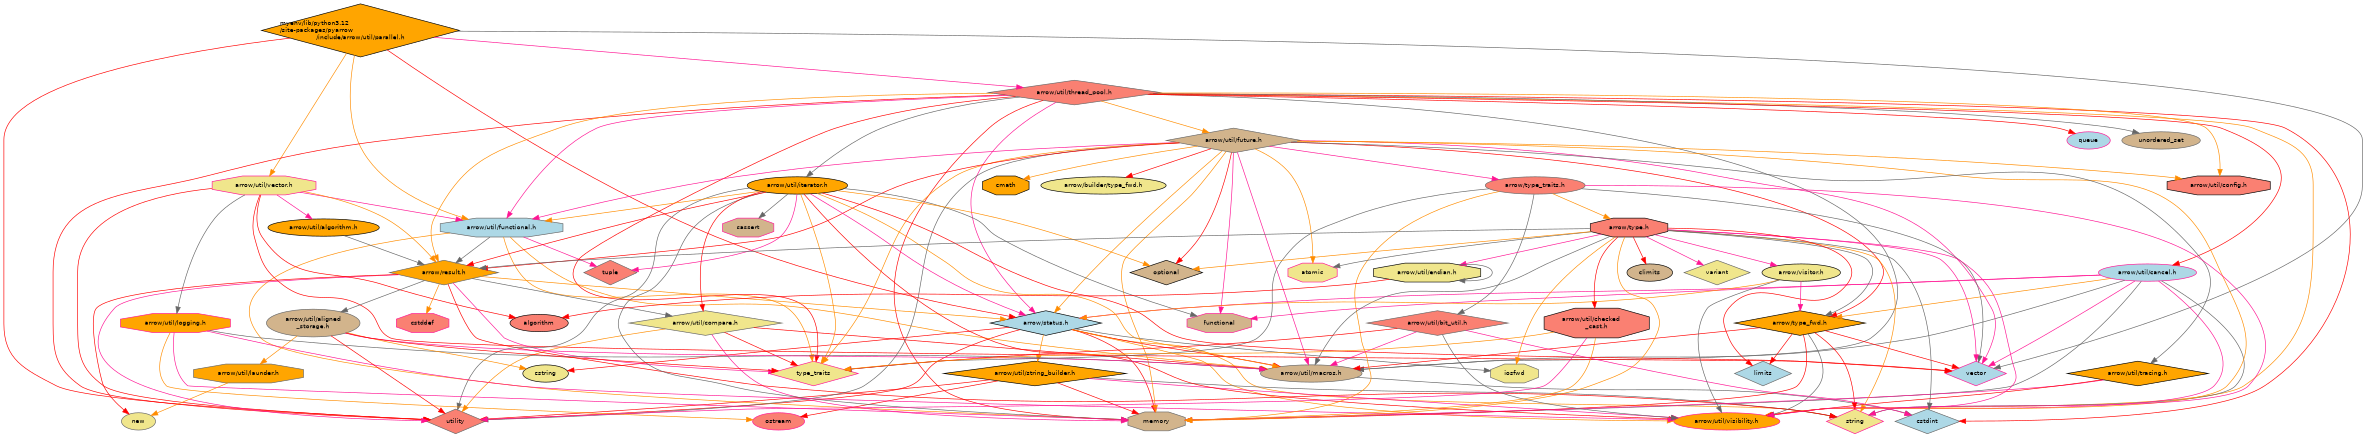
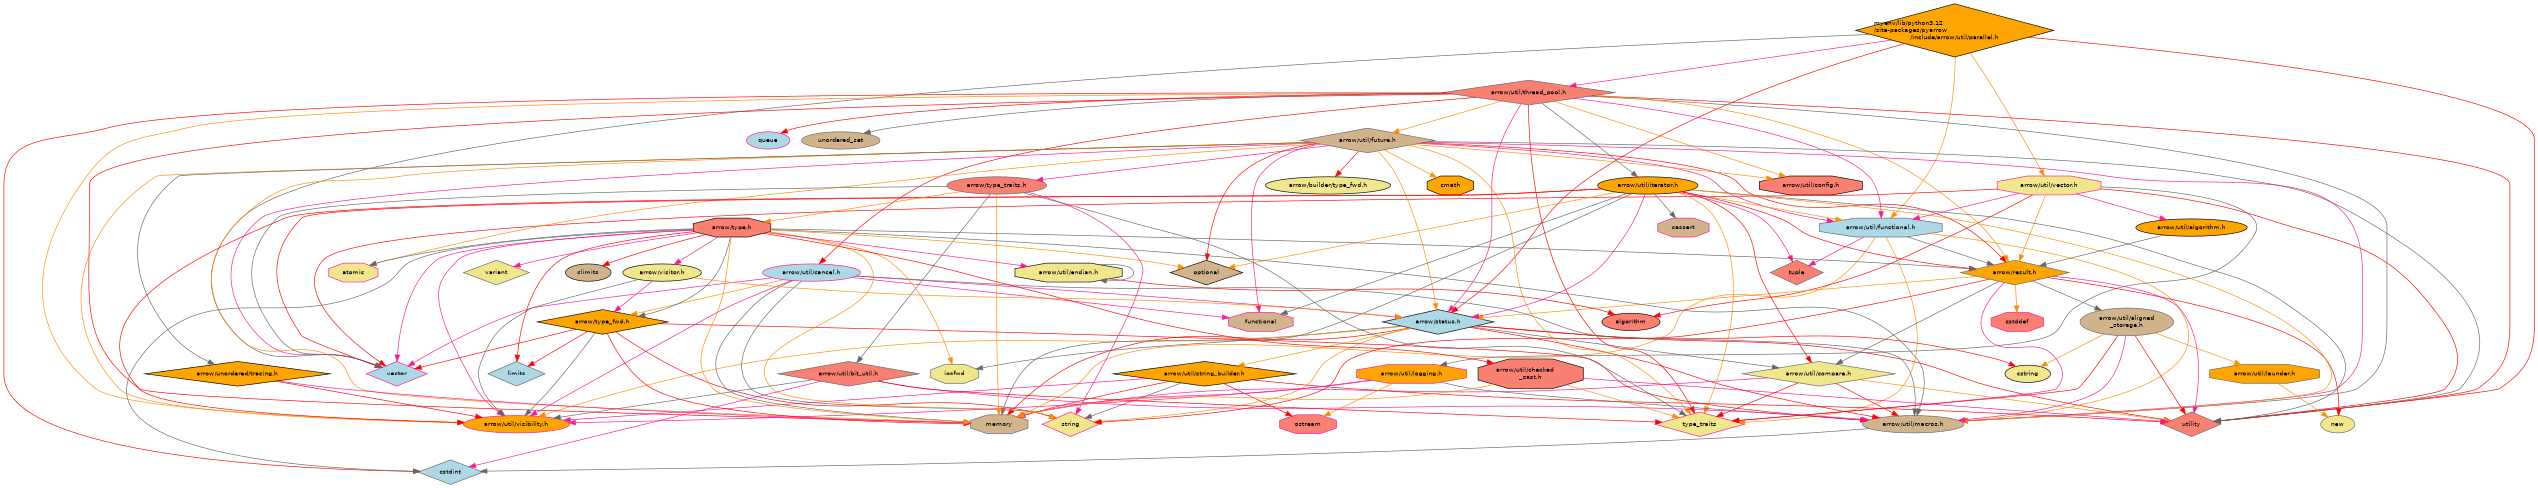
edge "arrow/util/future.h" -> "arrow/type_fwd.h": removed
edge "arrow/status.h" -> "arrow/util/compare.h": added
node "arrow/util/tracing.h": label "arrow/util/tracing.h" -> "arrow/unordered/tracing.h"
node "ostream": shape ellipse -> octagon
